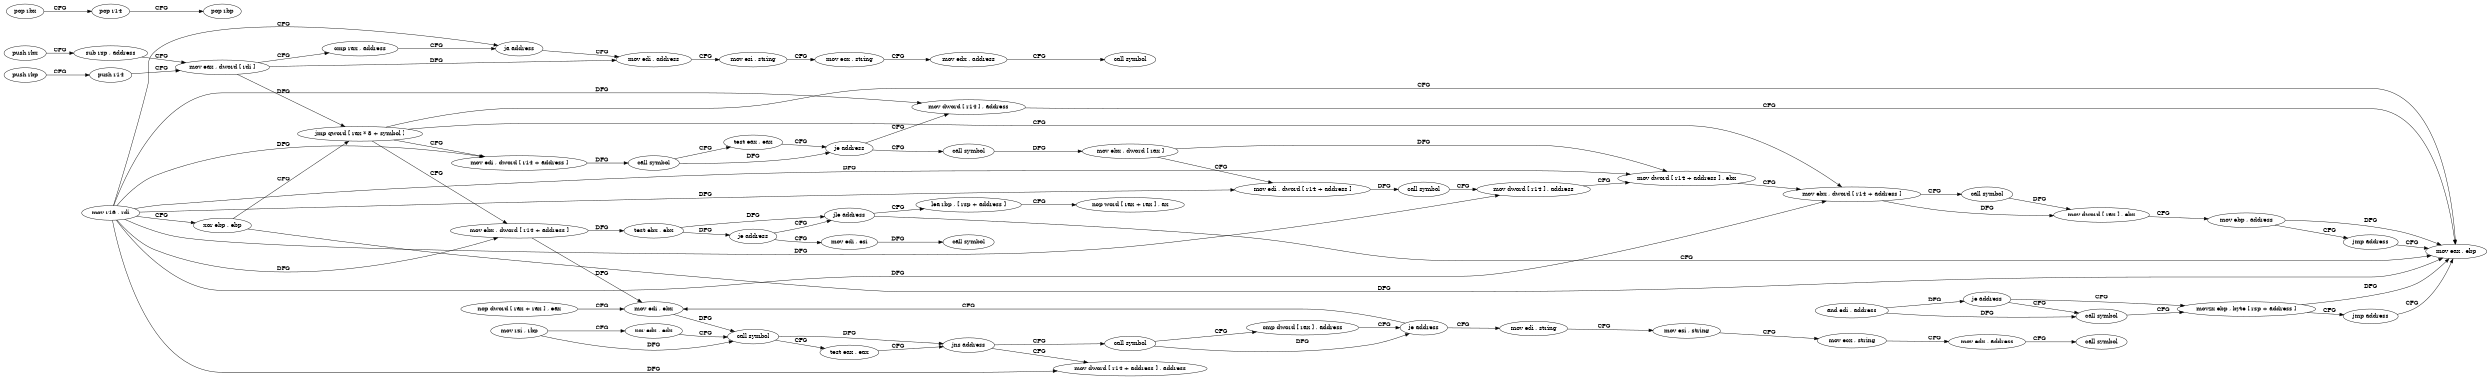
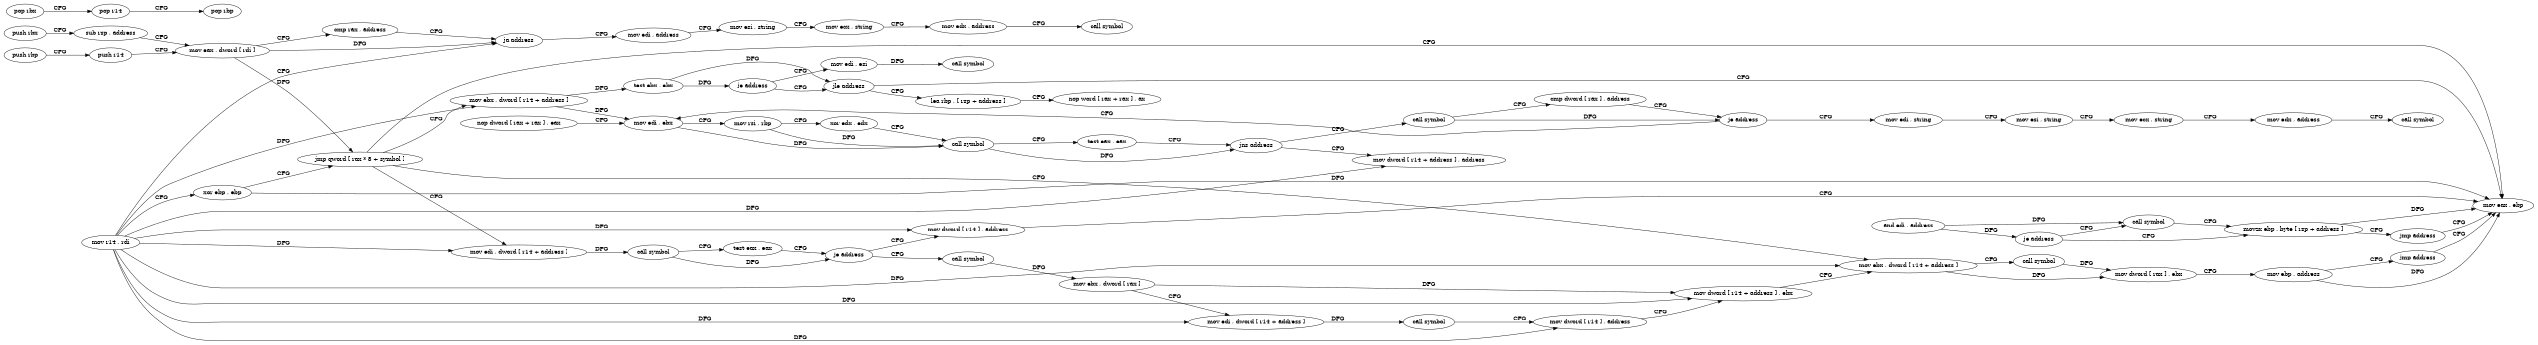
edge "mov eax , dword [ rdi ]" -> "mov edi , address": now "mov eax , dword [ rdi ]" -> "ja address"
edge "mov edi , ebx" -> "mov rsi , rbp": added, label "CFG"
node "mov r16 , rdi": label "mov r16 , rdi" -> "mov r14 , rdi"
